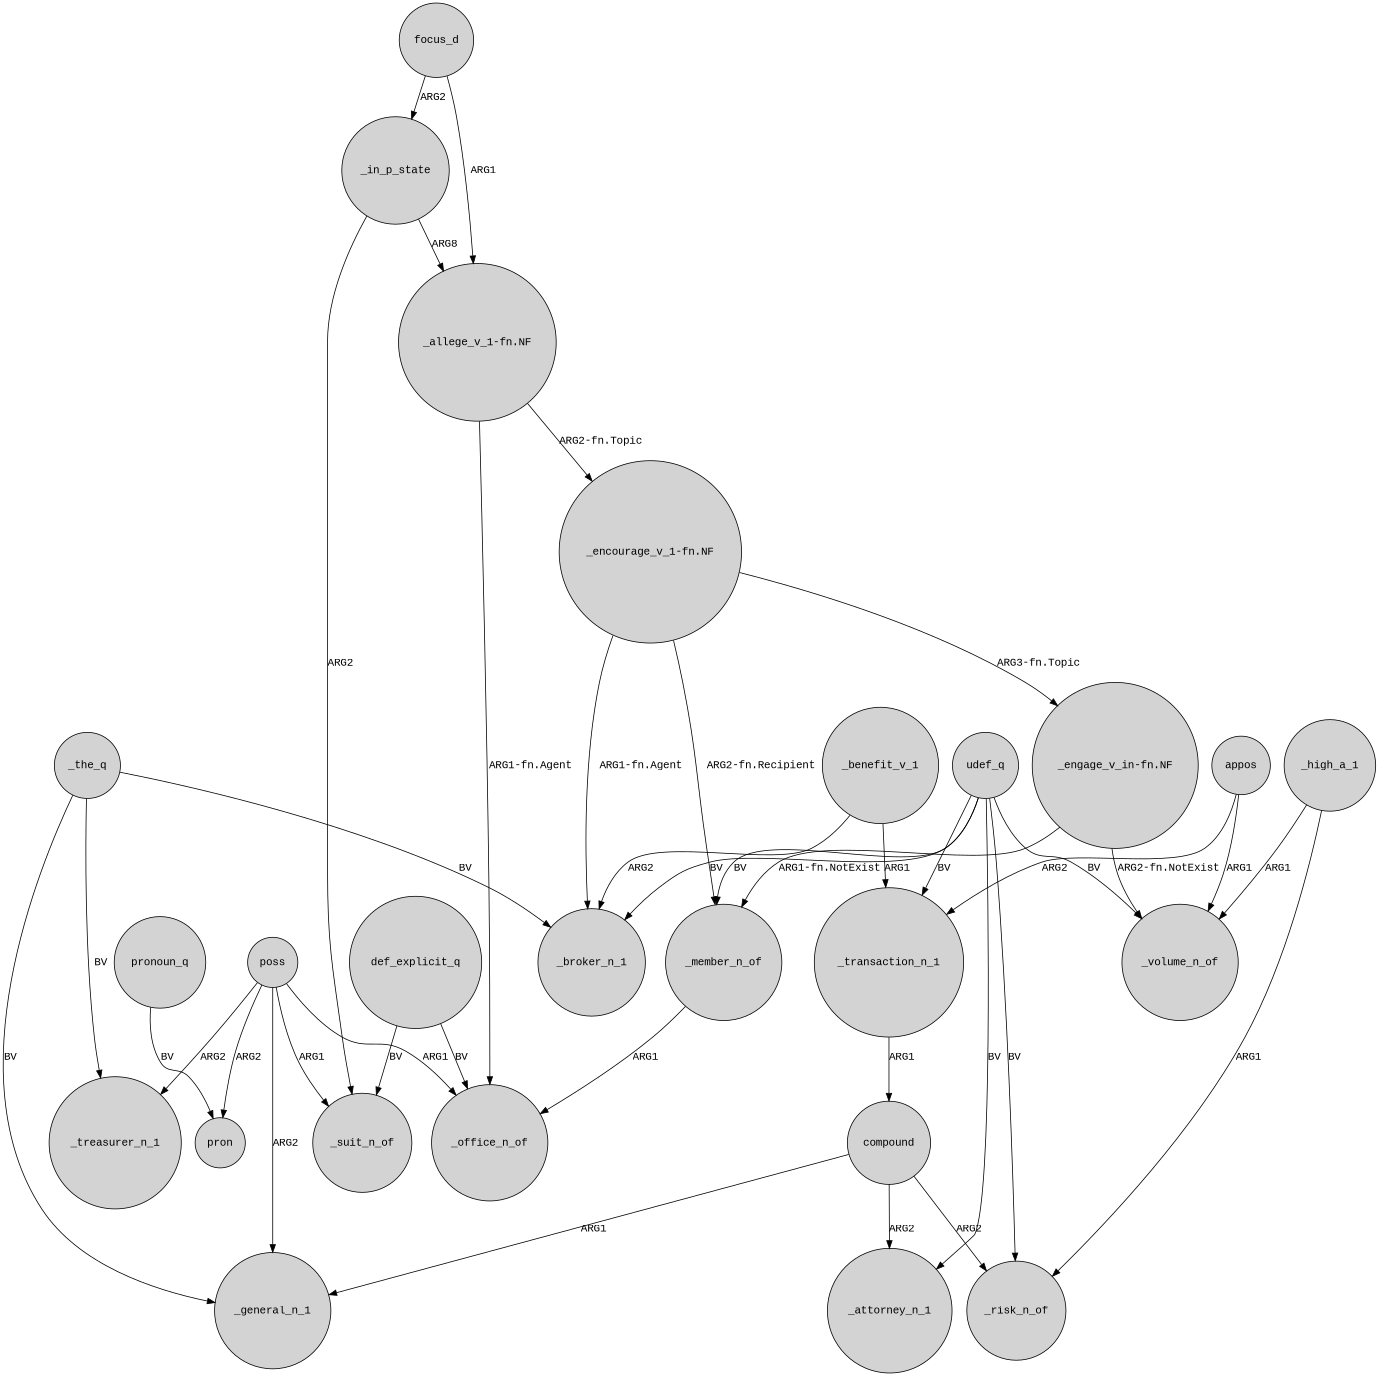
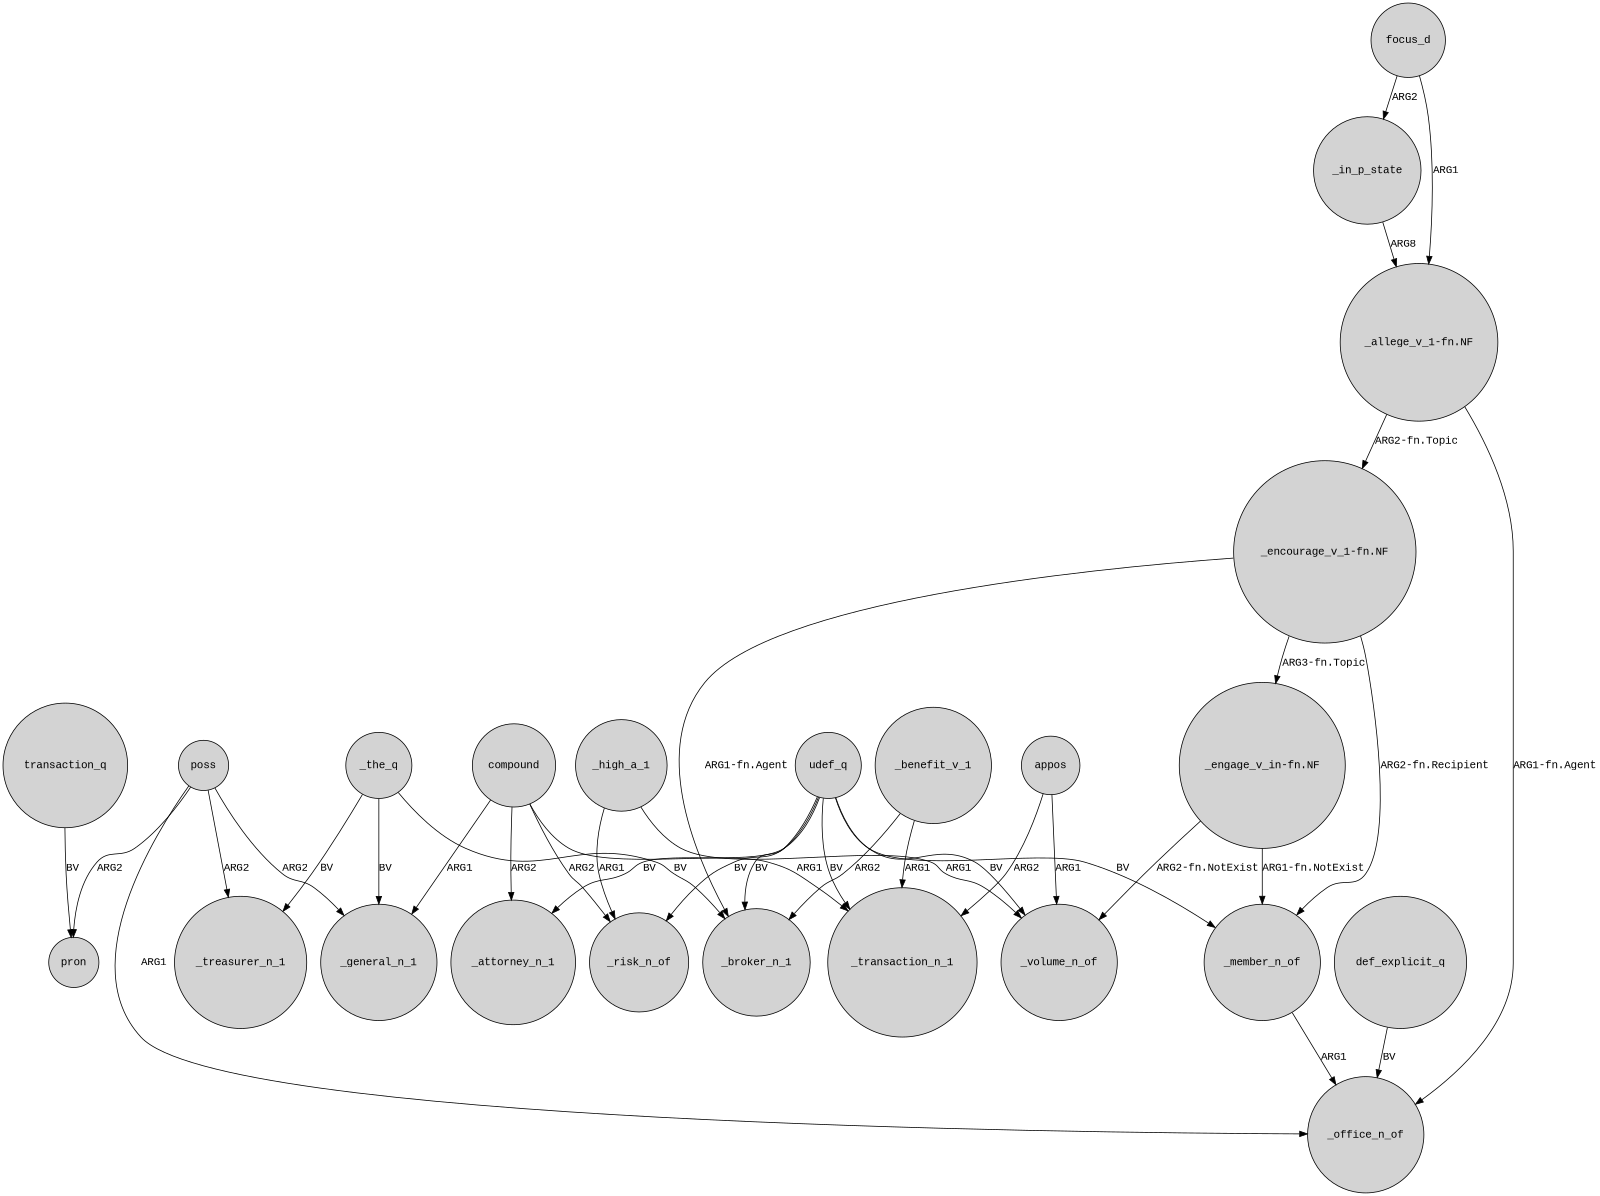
node "pronoun_q": label "pronoun_q" -> "transaction_q"
edge "_transaction_n_1" -> "compound": reversed
node "_suit_n_of": removed
